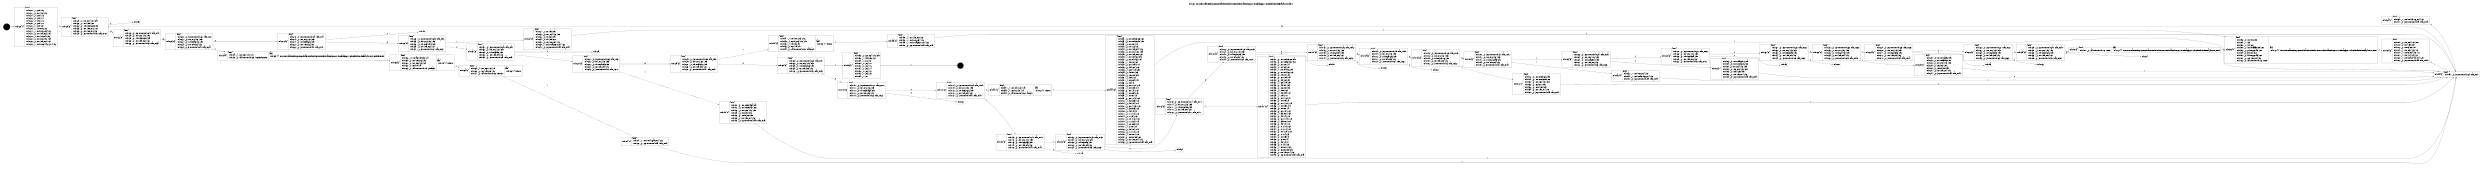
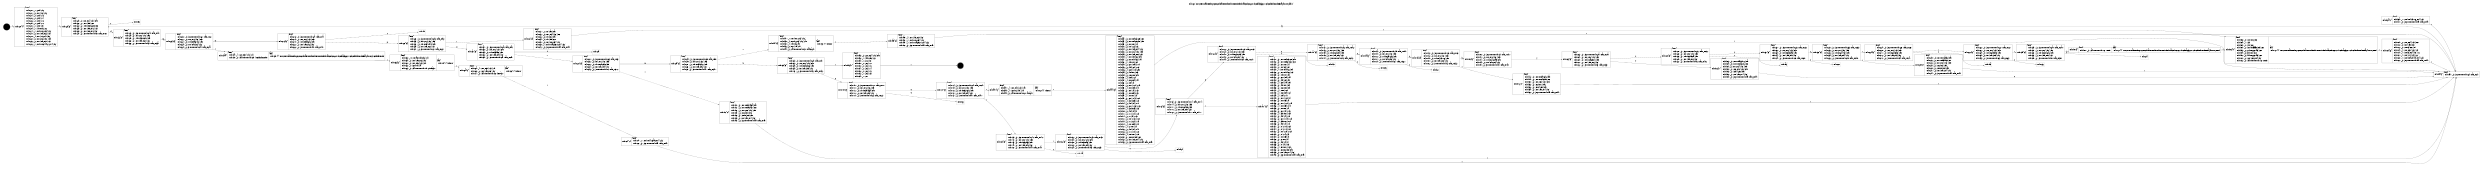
node "0x401da2 [19]": removed
